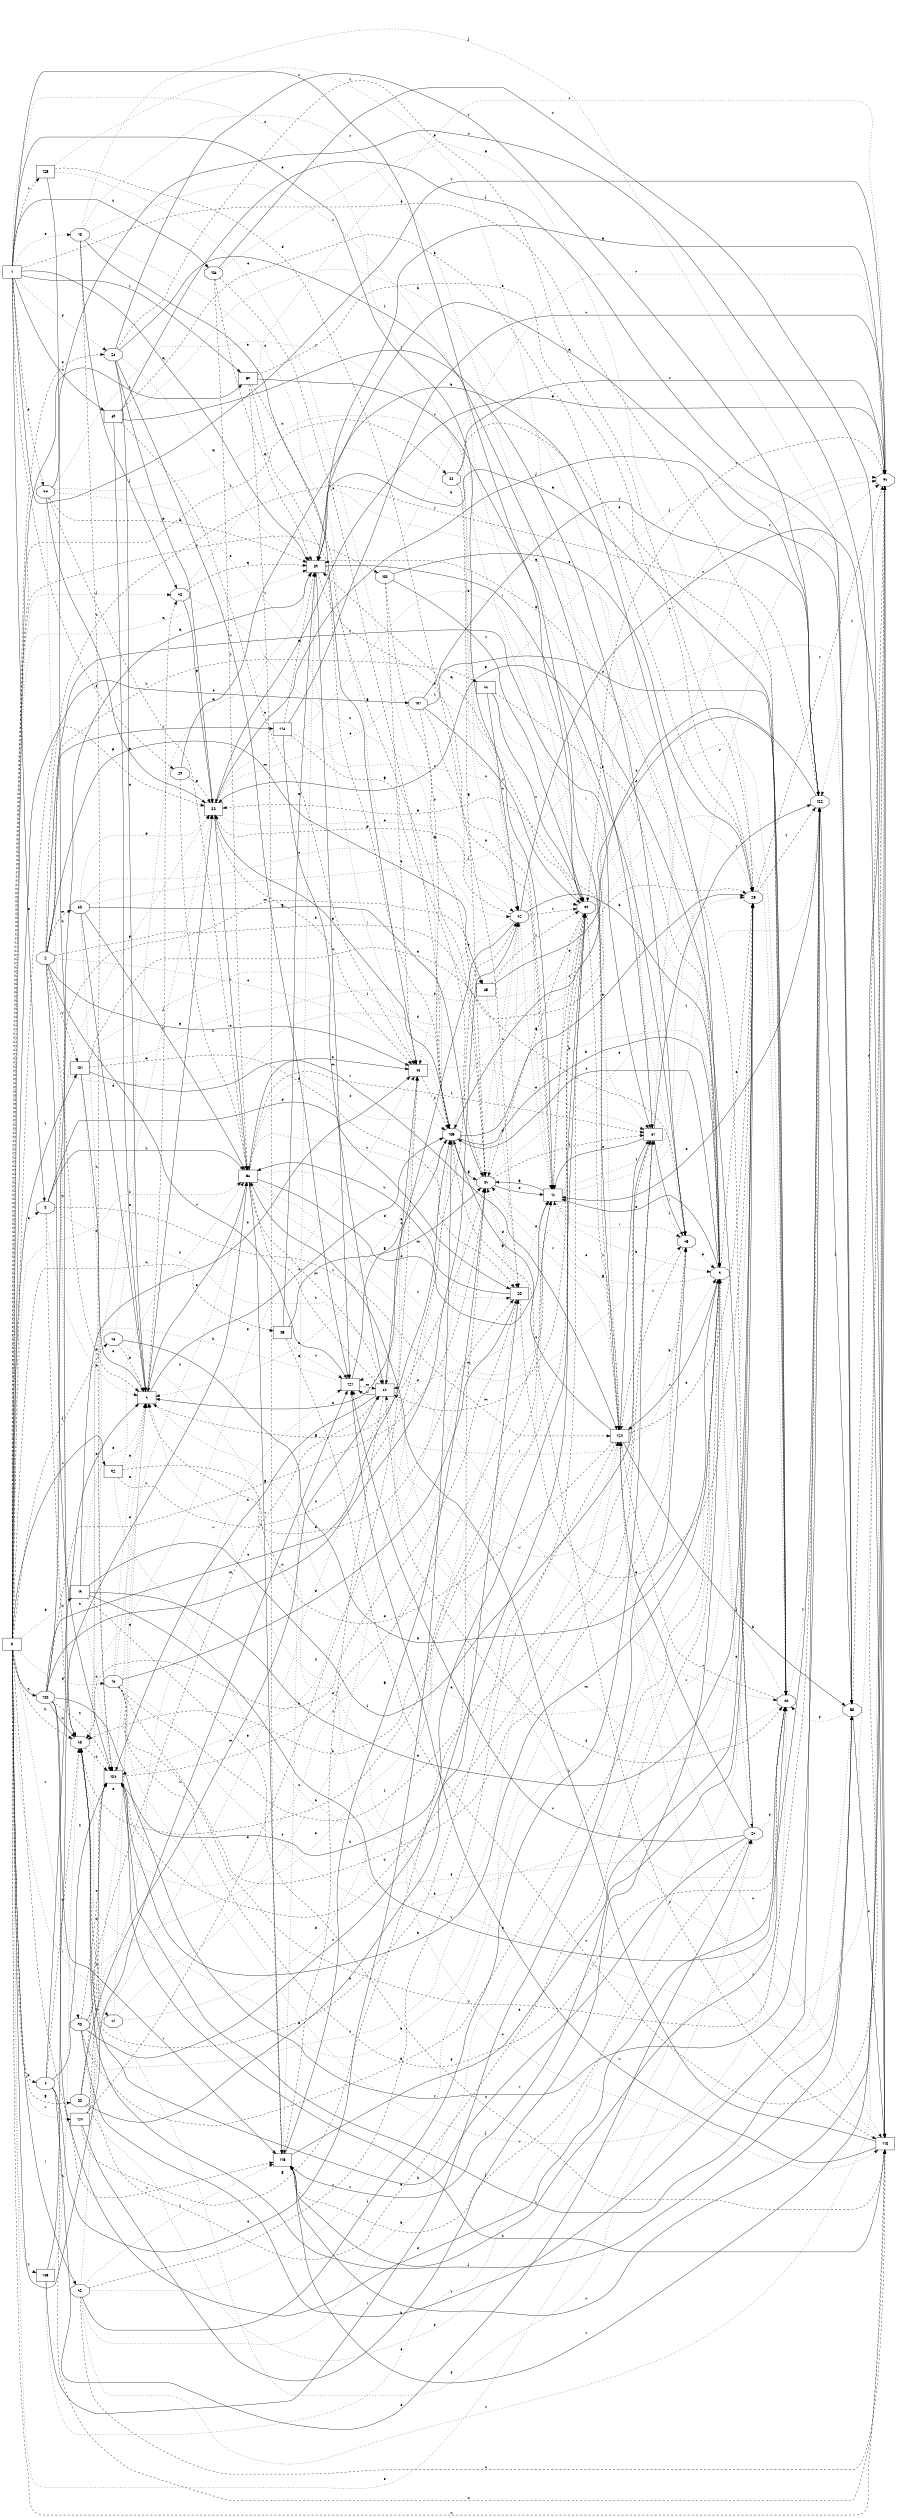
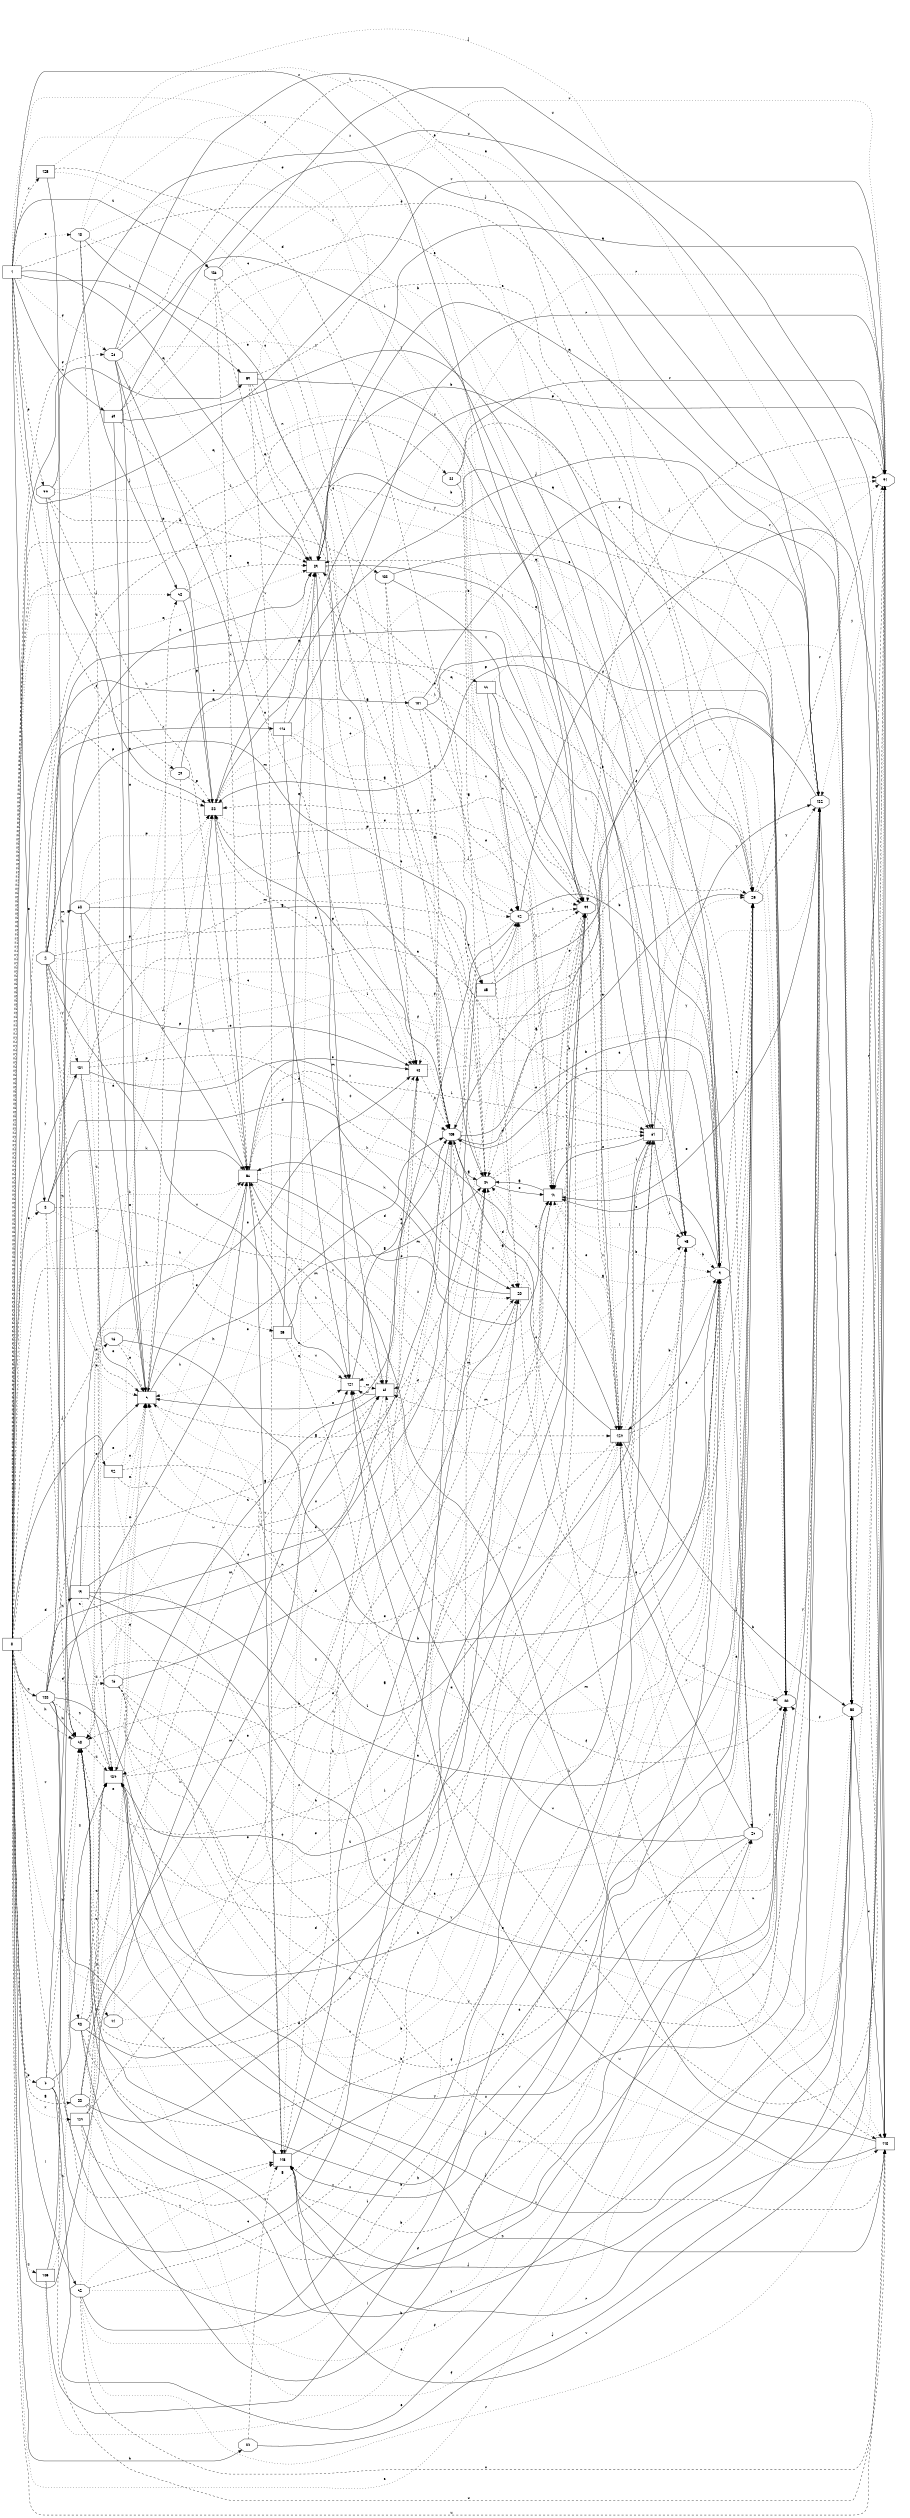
edge "1" -> "14": style solid -> dotted
node "94": label "94" -> "91"
node "67": label "67" -> "68"
node "37": added
